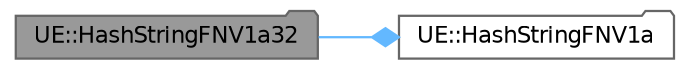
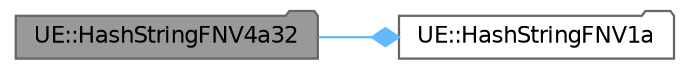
node "UE::HashStringFNV1a32": label "UE::HashStringFNV1a32" -> "UE::HashStringFNV4a32"
